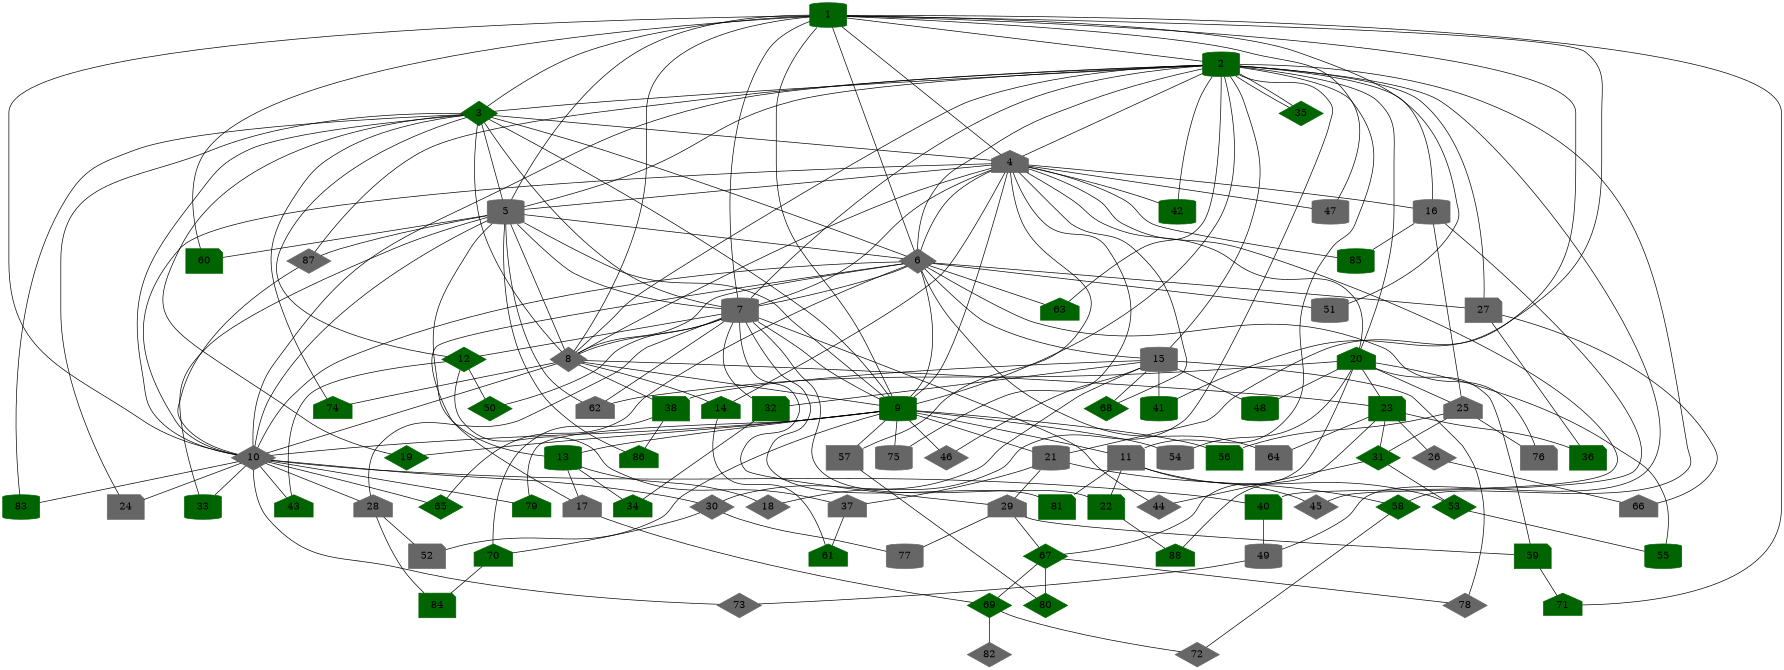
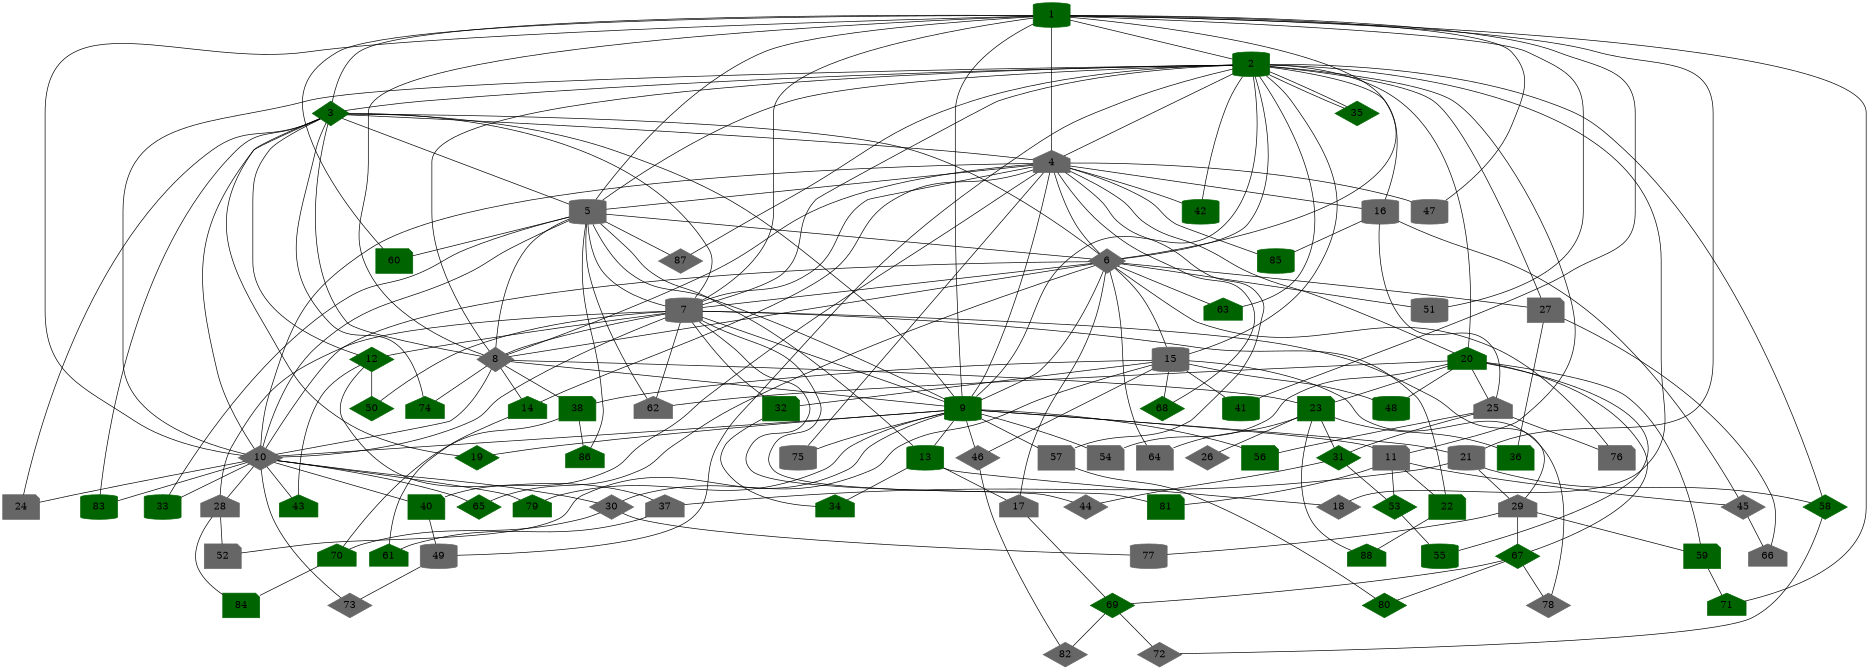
edge "87" -- "10": now "7" -- "10"
node "54": shape cylinder -> note
edge "26" -- "66": now "45" -- "66"
edge "46" -- "82": added
